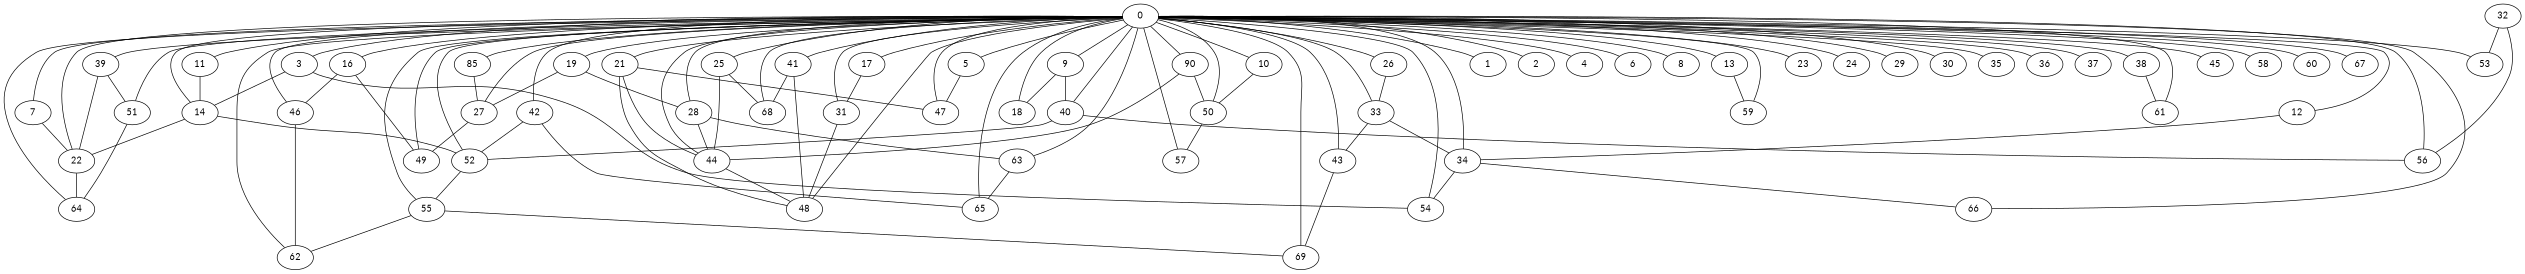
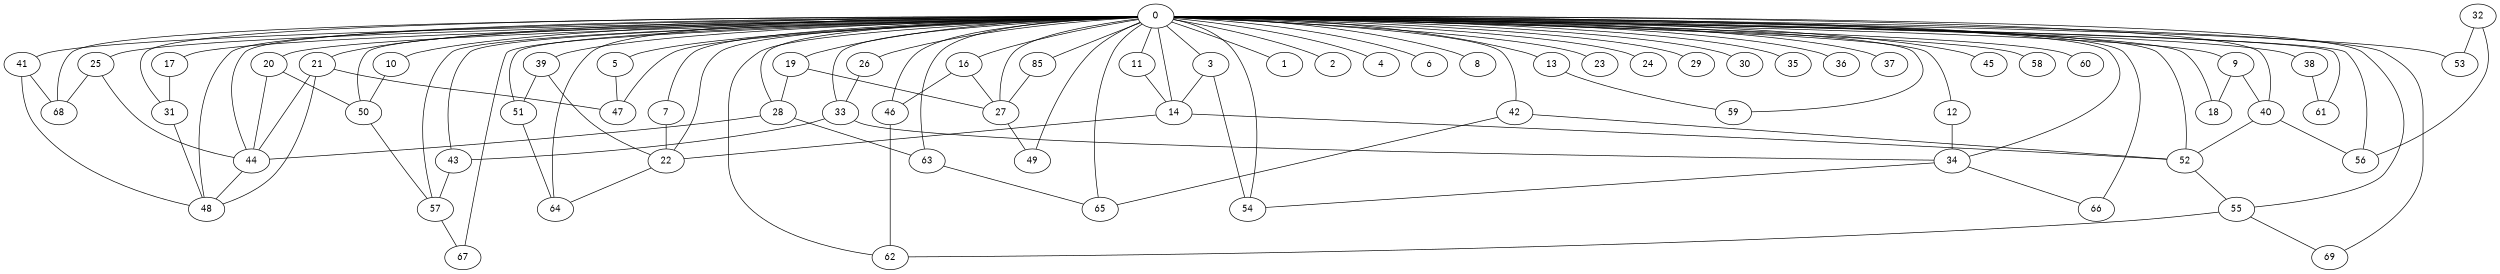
node "90": label "90" -> "20"
edge "16" -- "49": now "16" -- "27"
edge "43" -- "69": now "43" -- "57"
edge "57" -- "67": added
